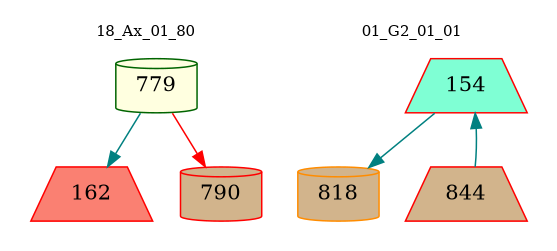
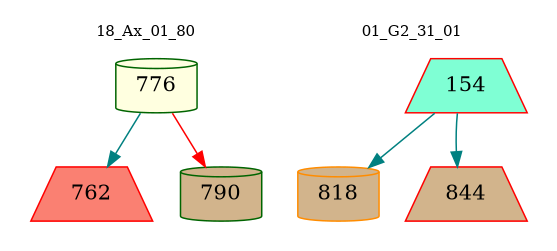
cluster "01_G2_01_01": label "01_G2_01_01" -> "01_G2_31_01"
node "779": label "779" -> "776"
edge "844" -> "154": reversed
node "162": label "162" -> "762"
node "790": color red -> darkgreen
